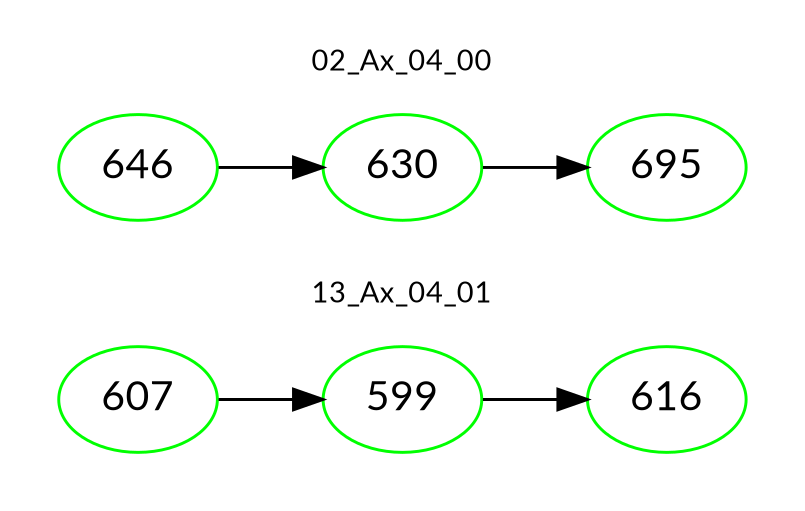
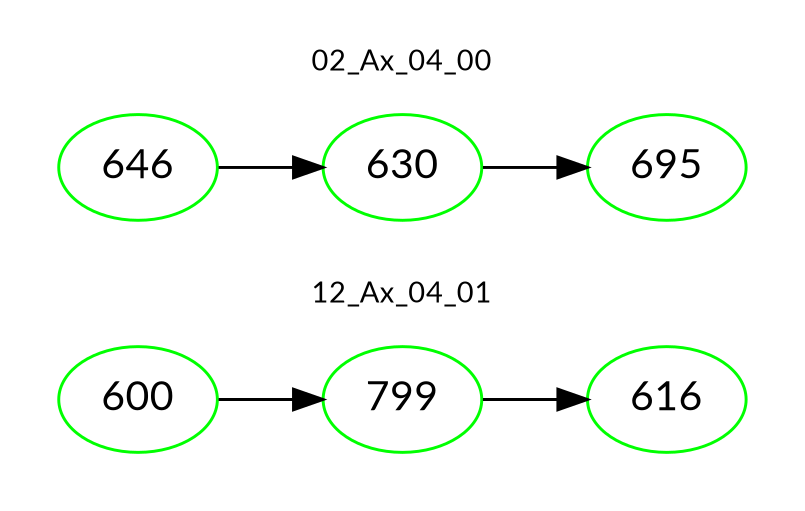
cluster "13_Ax_04_01": label "13_Ax_04_01" -> "12_Ax_04_01"
node "607": label "607" -> "600"
node "599": label "599" -> "799"
